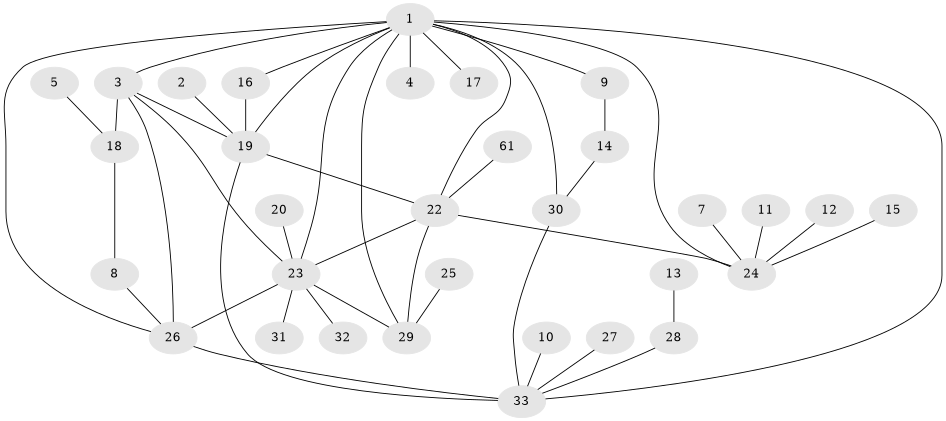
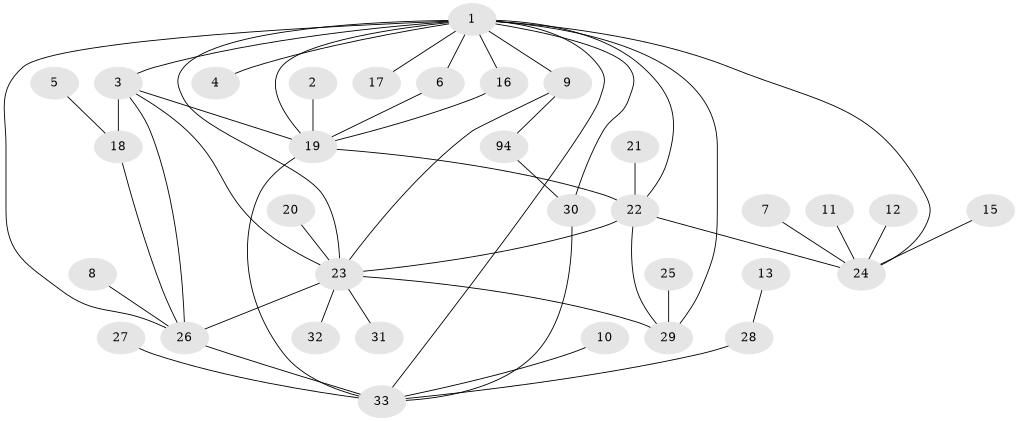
node "6": added
node "61": label "61" -> "21"
node "14": label "14" -> "94"
edge "9" -- "23": added
edge "18" -- "8": now "18" -- "26"
